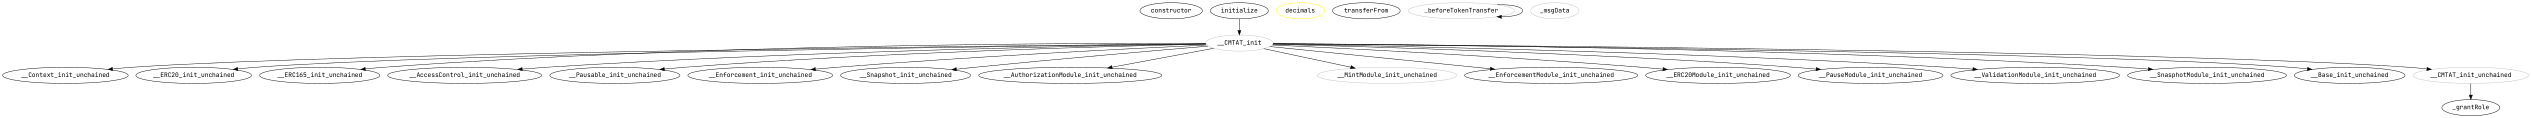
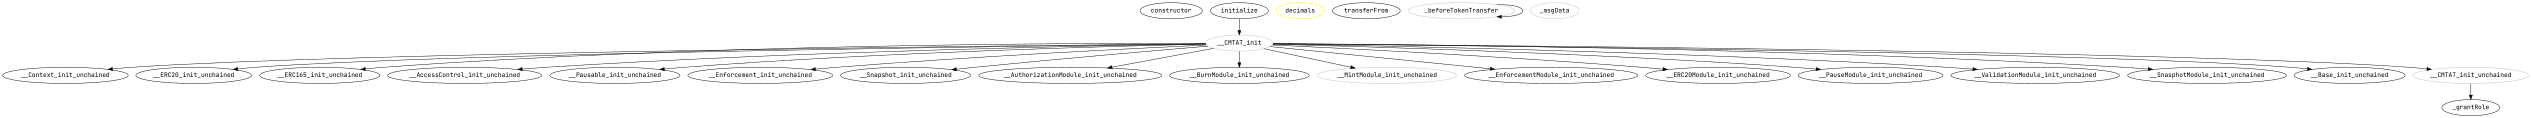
node "__BurnModule_init_unchained": added
